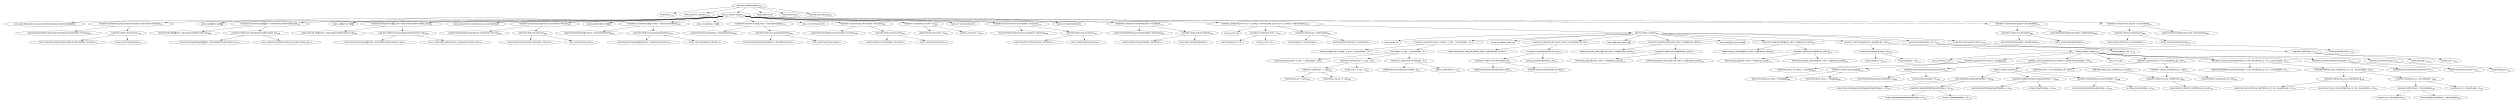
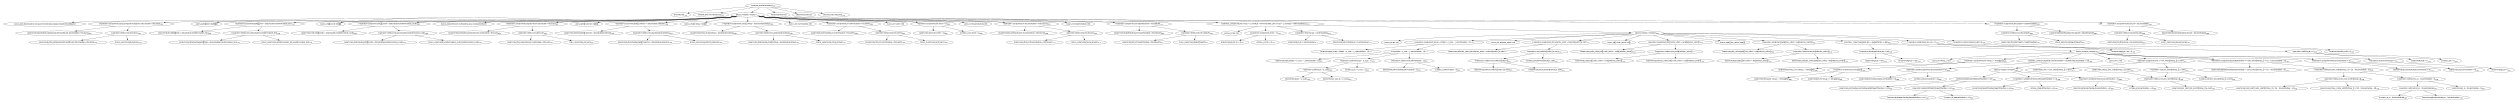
node "(LOCAL,int selCtr: int)": added
